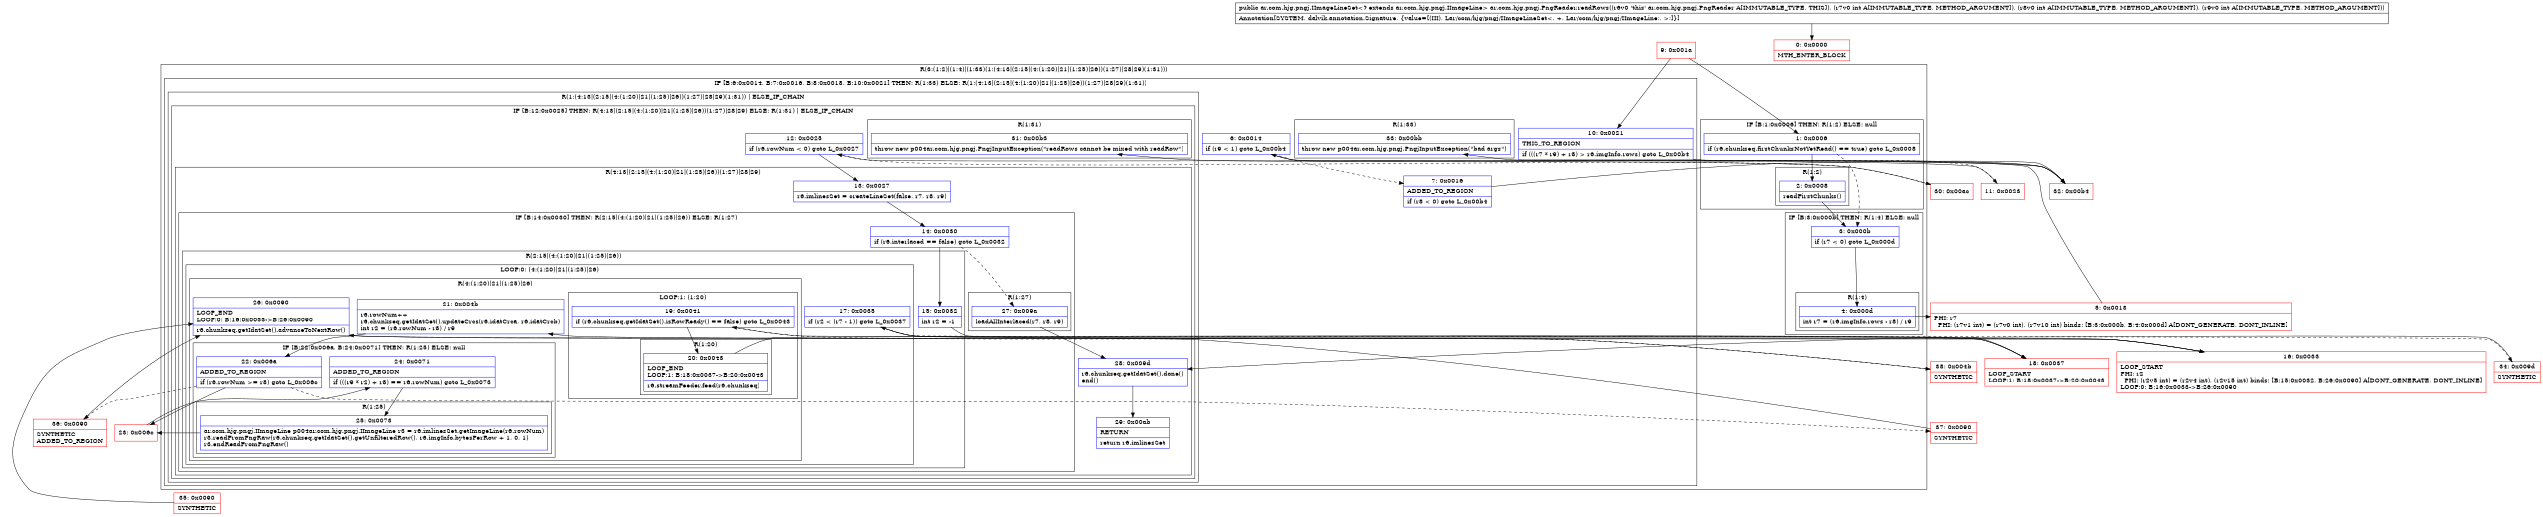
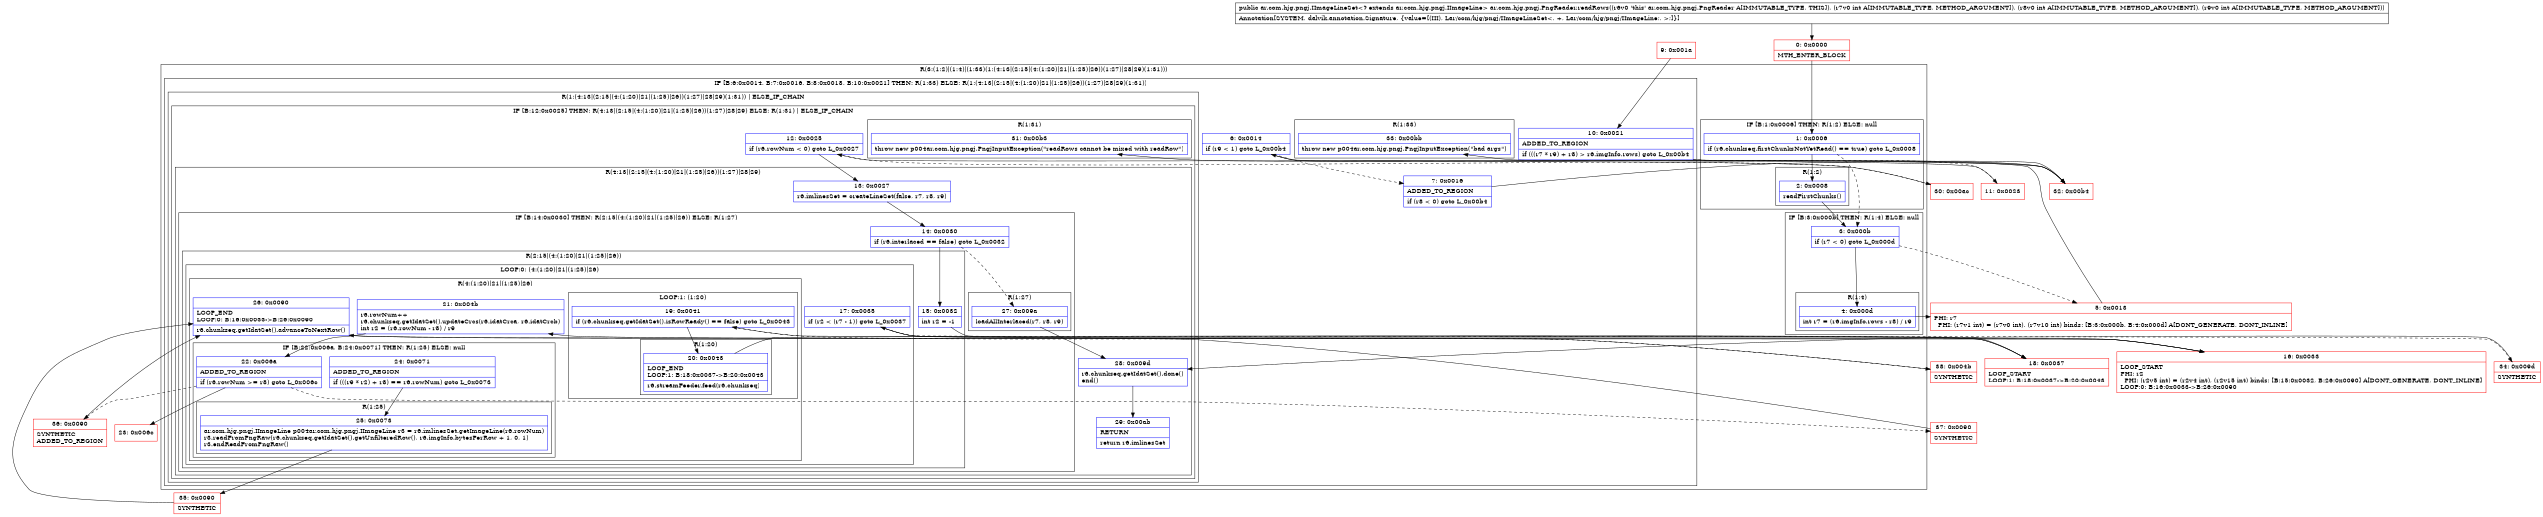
edge "9: 0x001a" -> "1: 0x0006": now "0: 0x0000" -> "1: 0x0006"
node "10: 0x0021": text "THIS_TO_REGION" -> "ADDED_TO_REGION"
edge "3: 0x000b" -> "5: 0x0013": added
edge "23: 0x006c" -> "24: 0x0071": removed
edge "25: 0x0073" -> "23: 0x006c": now "25: 0x0073" -> "35: 0x0090"
